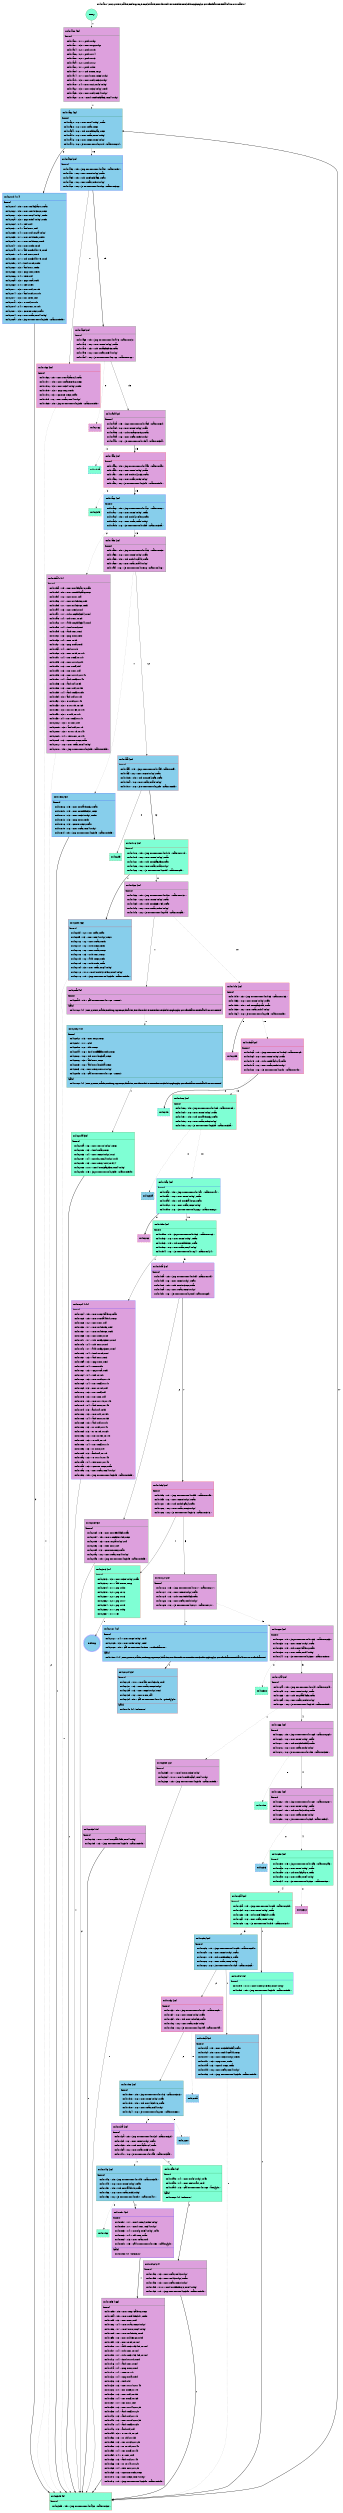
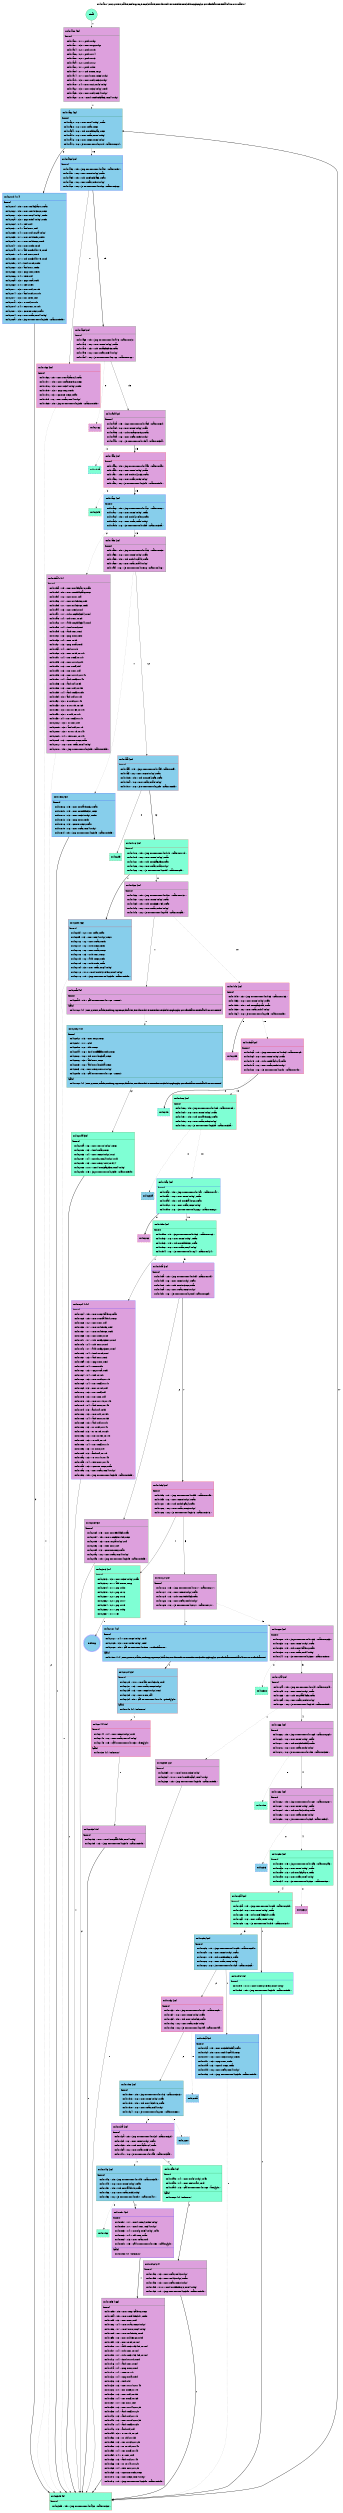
node "Entry": label "Entry" -> "Final"
edge "0x4020b2 [40]" -> "0x4020da [35]": label " 1" -> " 12"
node "0x402144 [15]": added
node "0x401dca [30]": color red -> blue
